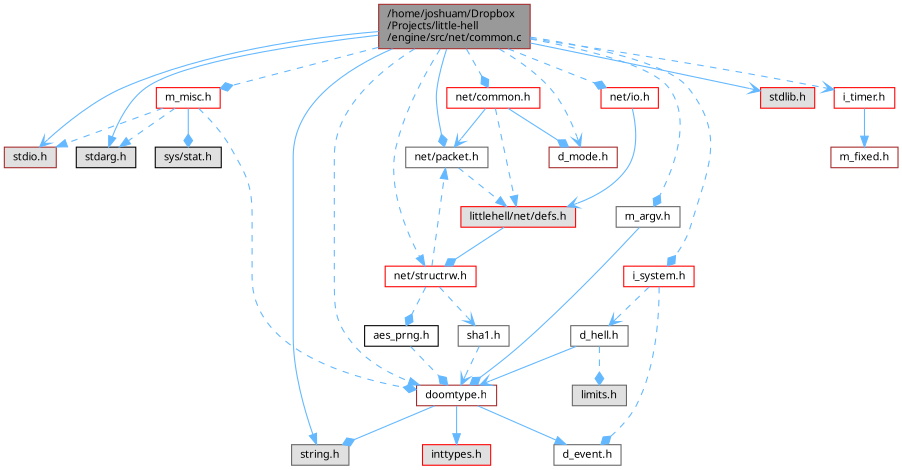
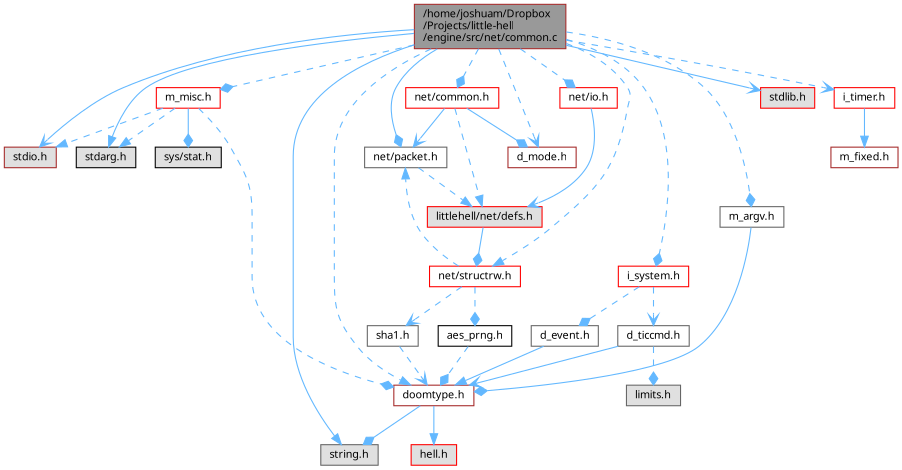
node "d_hell.h": label "d_hell.h" -> "d_ticcmd.h"
edge "doomtype.h" -> "d_event.h": reversed
node "inttypes.h": label "inttypes.h" -> "hell.h"
